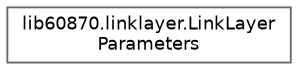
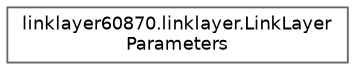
node "lib60870.linklayer.LinkLayer Parameters": label "lib60870.linklayer.LinkLayer Parameters" -> "linklayer60870.linklayer.LinkLayer Parameters"
